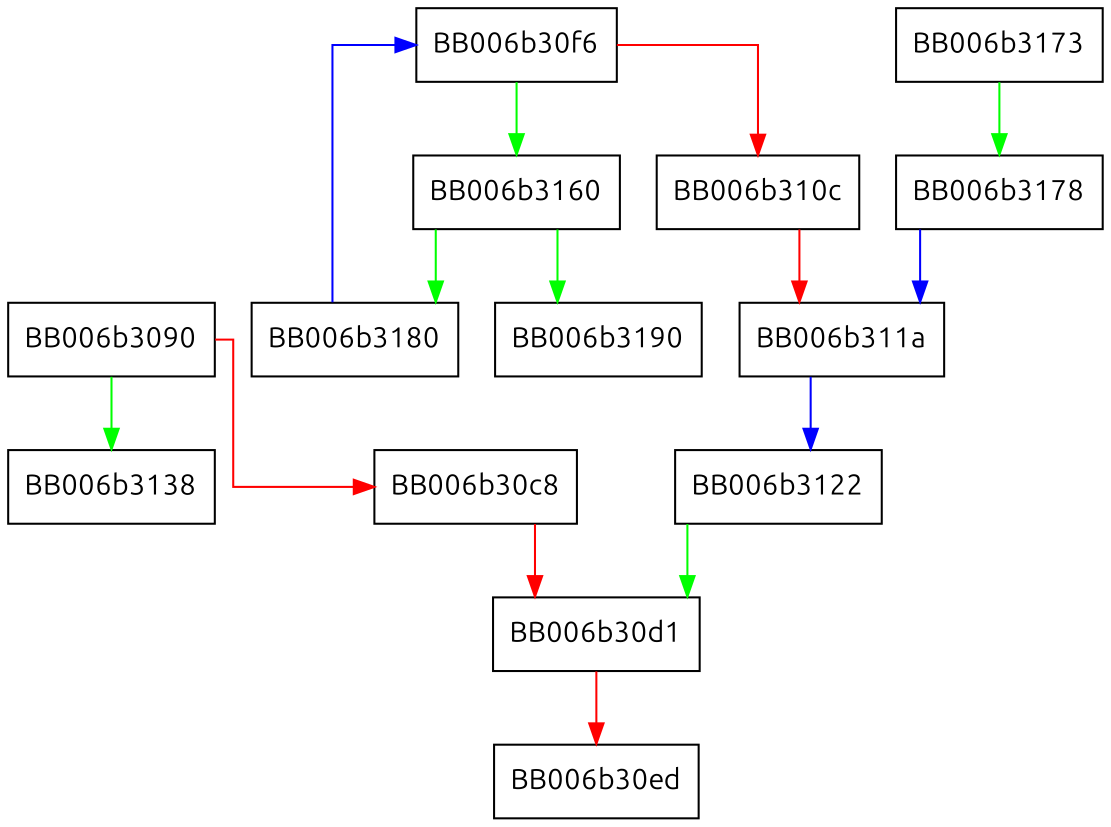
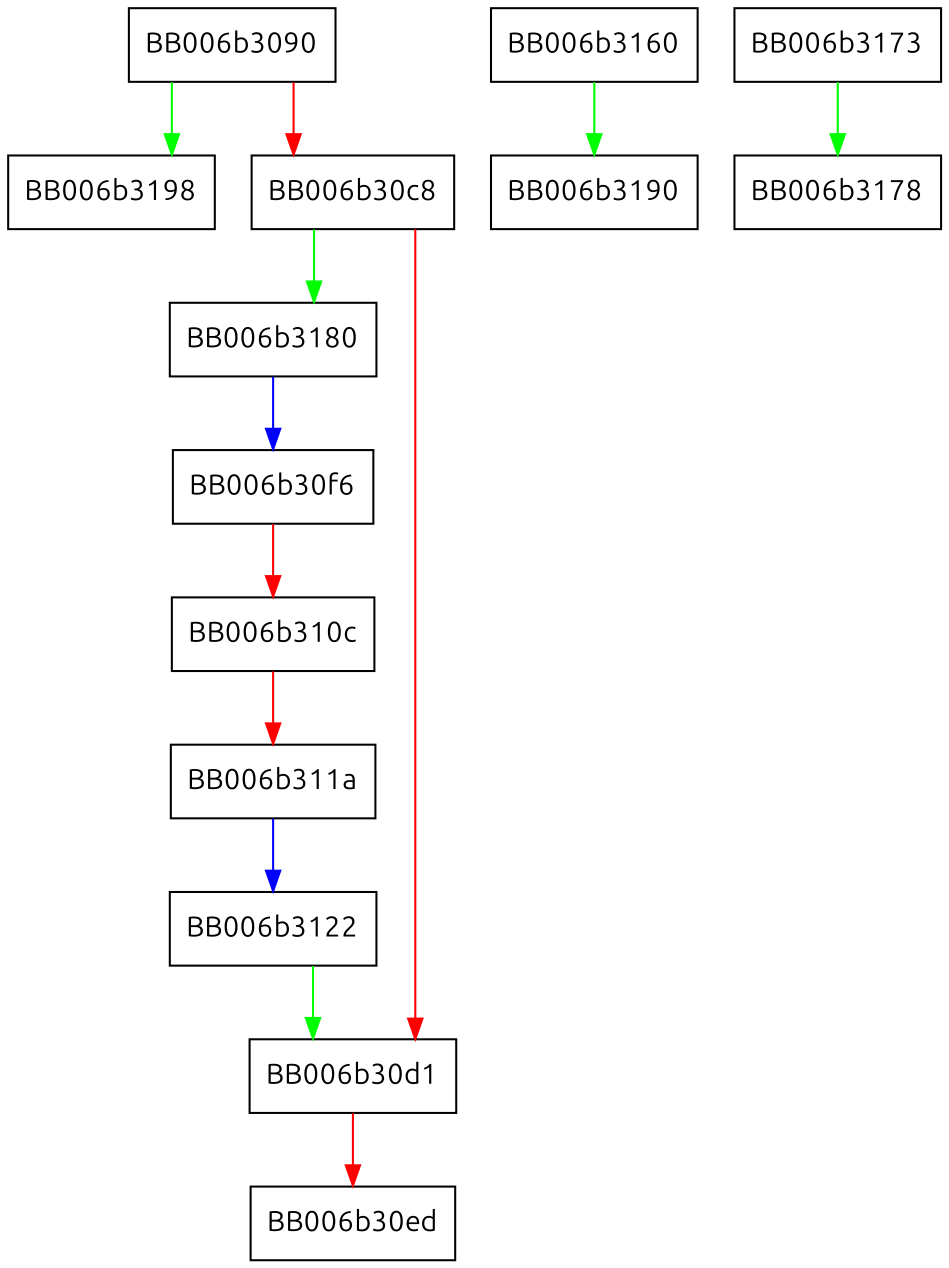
edge "BB006b30f6" -> "BB006b3160": removed
edge "BB006b3160" -> "BB006b3180": now "BB006b30c8" -> "BB006b3180"
edge "BB006b3178" -> "BB006b311a": removed
node "BB006b3138": label "BB006b3138" -> "BB006b3198"
